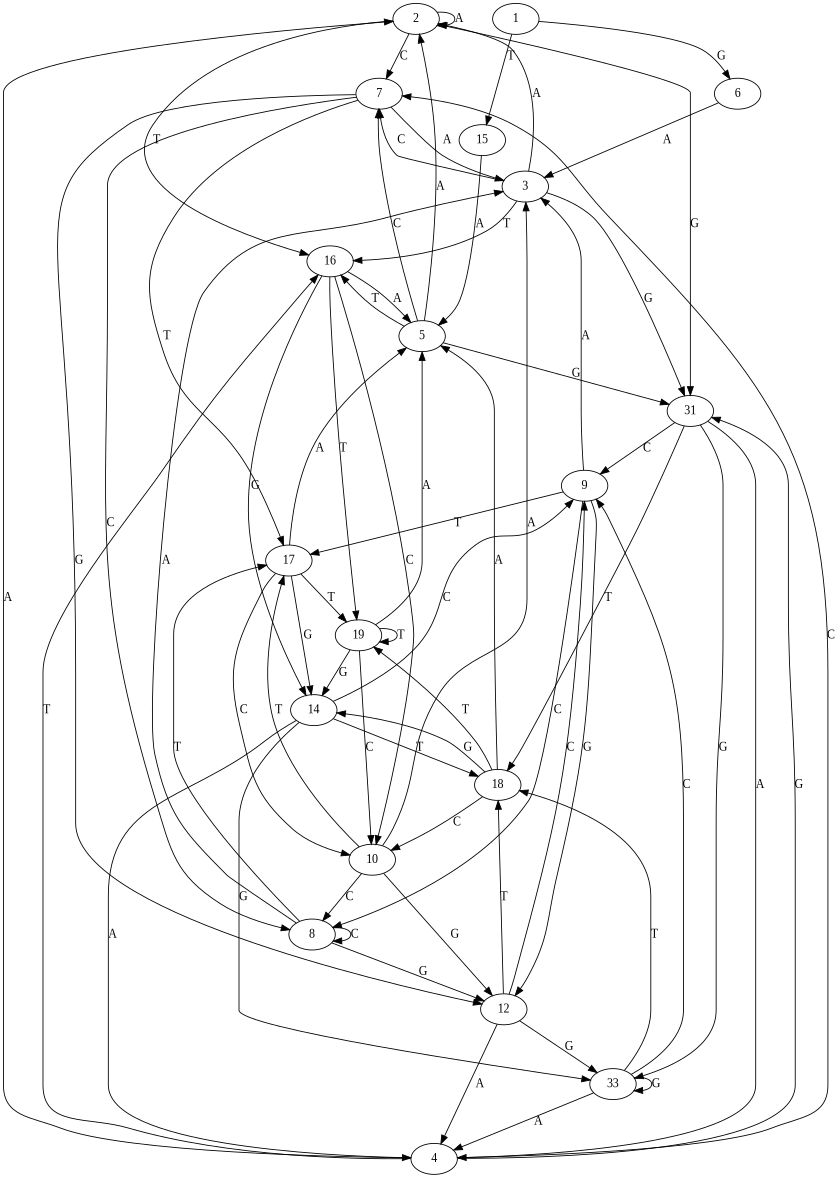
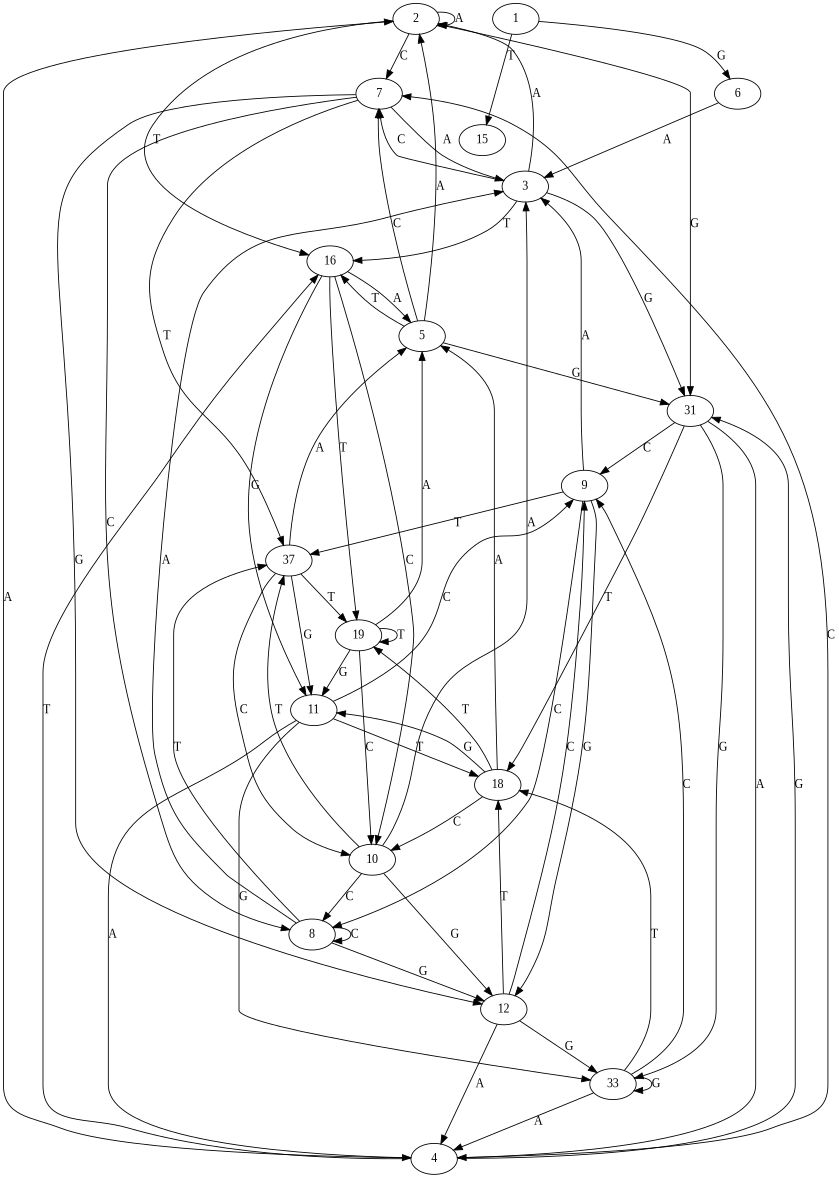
edge "15" -> "5": removed, label "A"
node "17": label "17" -> "37"
node "14": label "14" -> "11"
